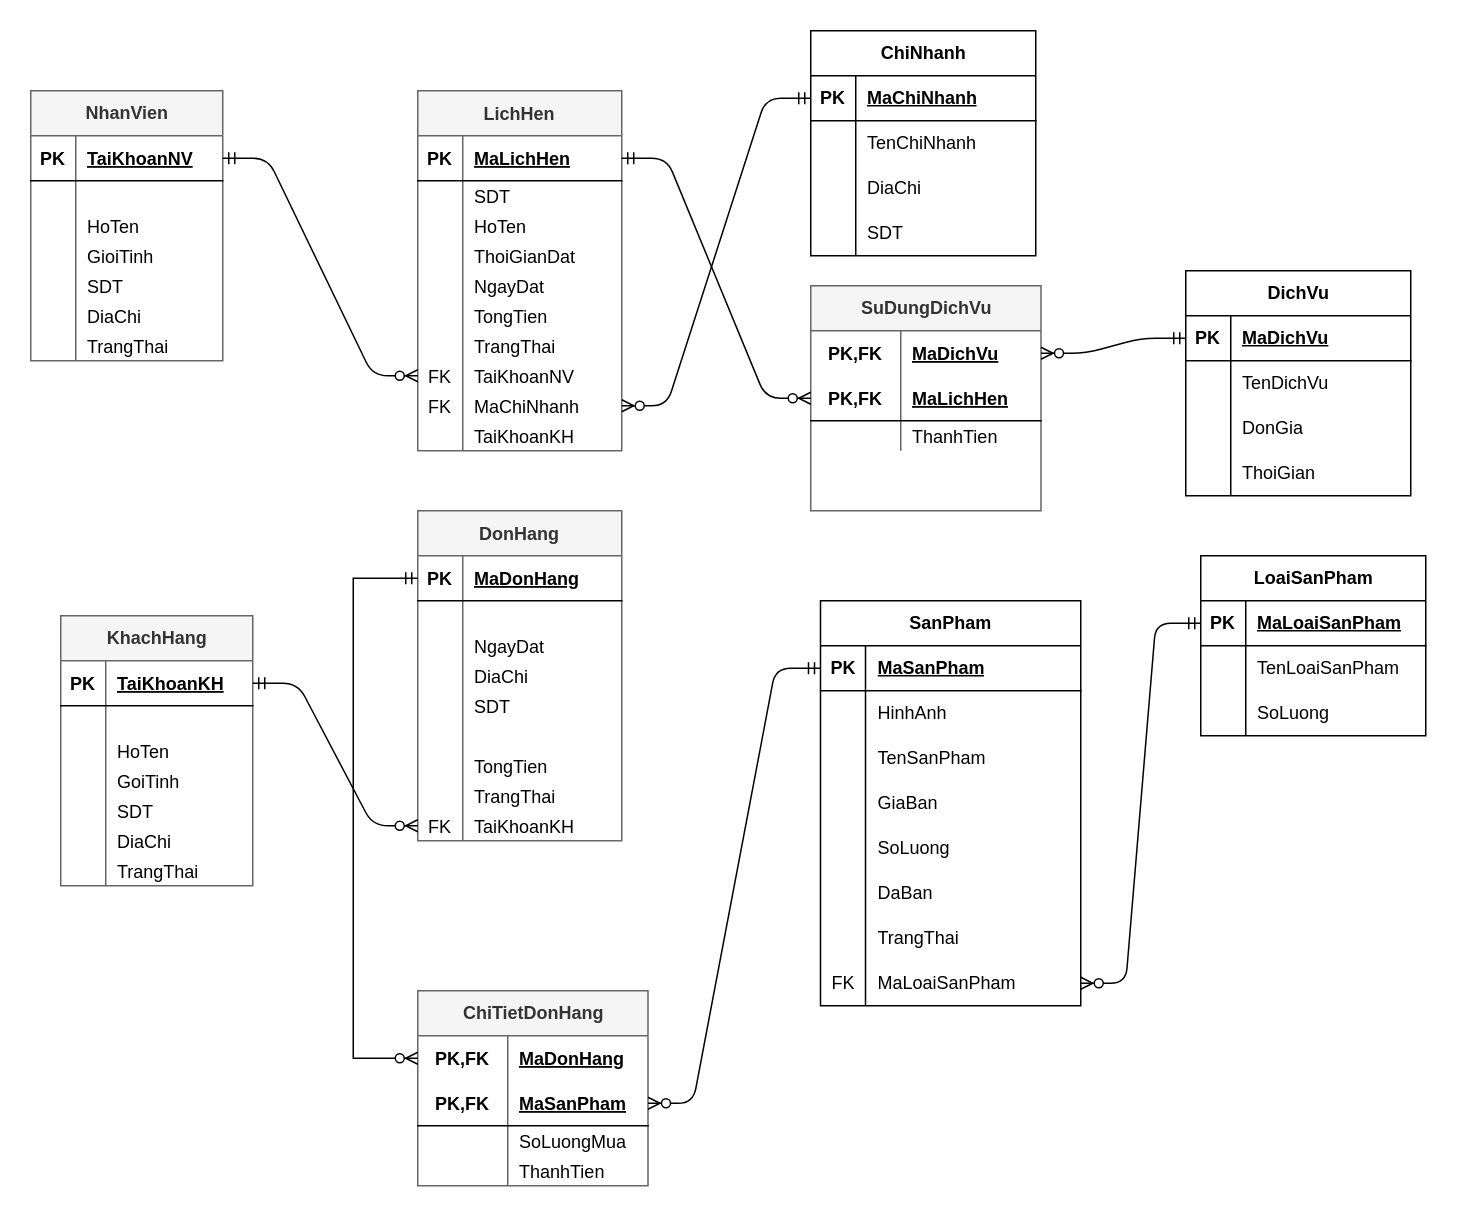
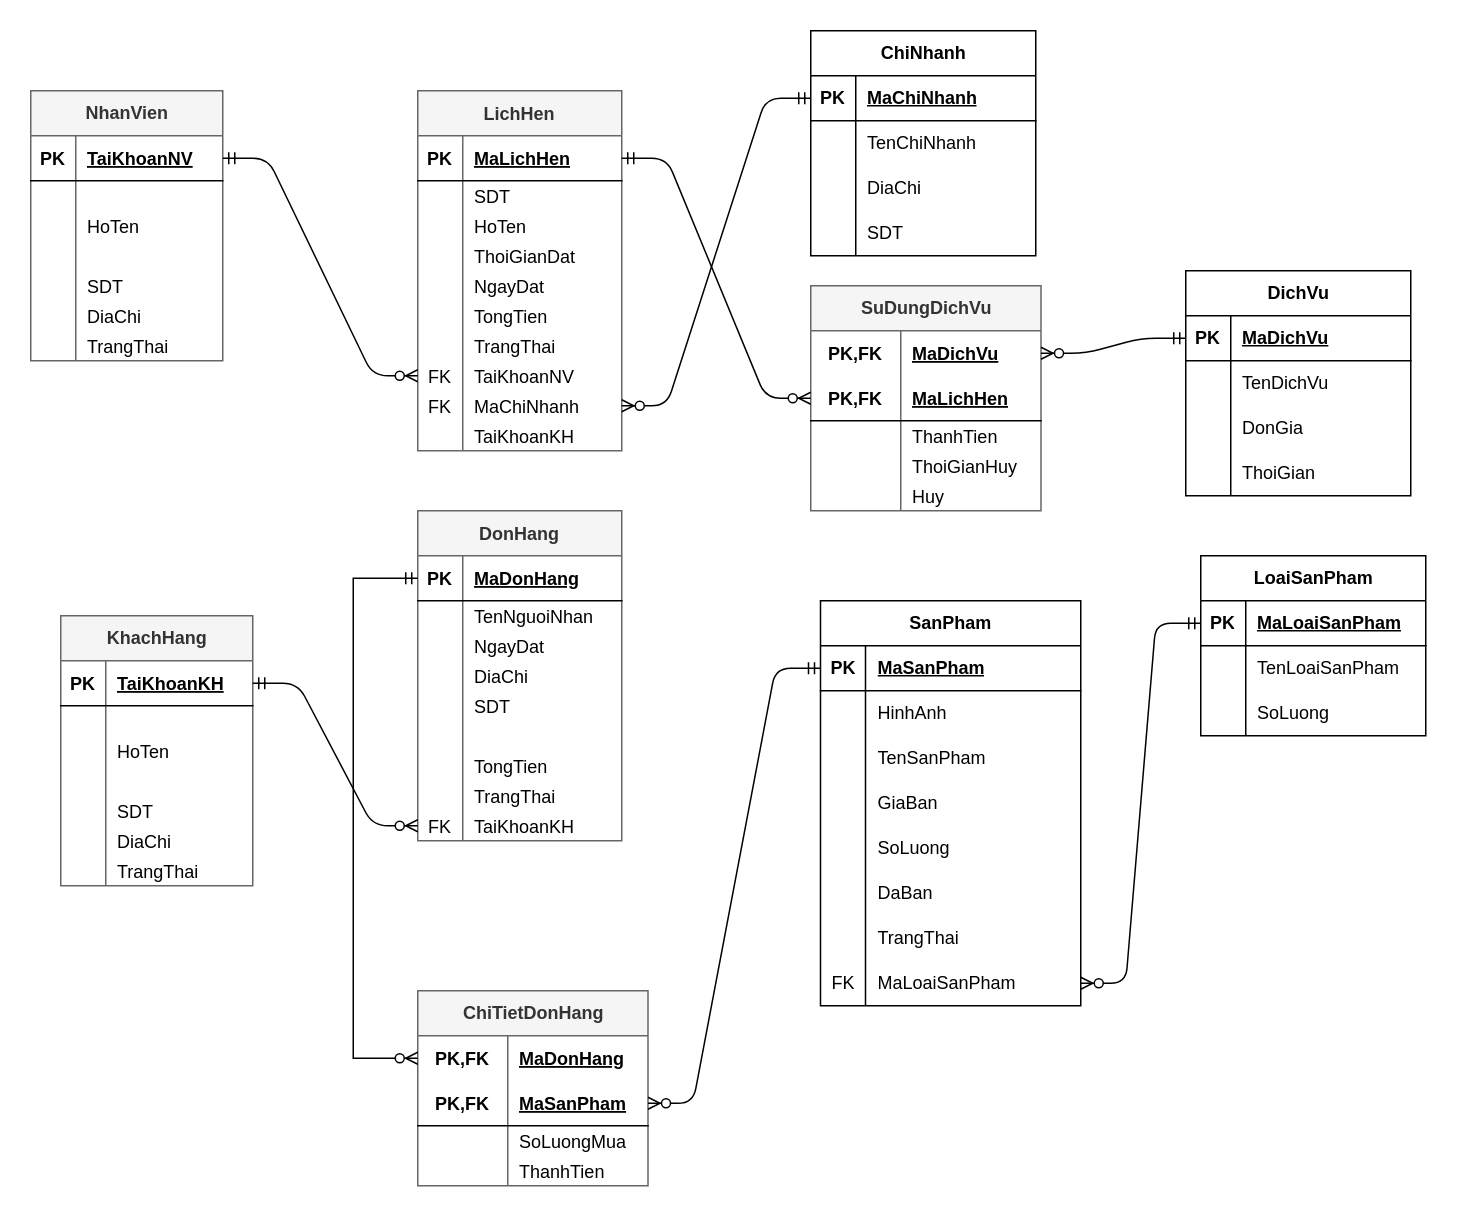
node "GioiTinh": removed
node "ThoiGianHuy": added
node "Huy": added
node "TenNguoiNhan": added
node "GoiTinh": removed
